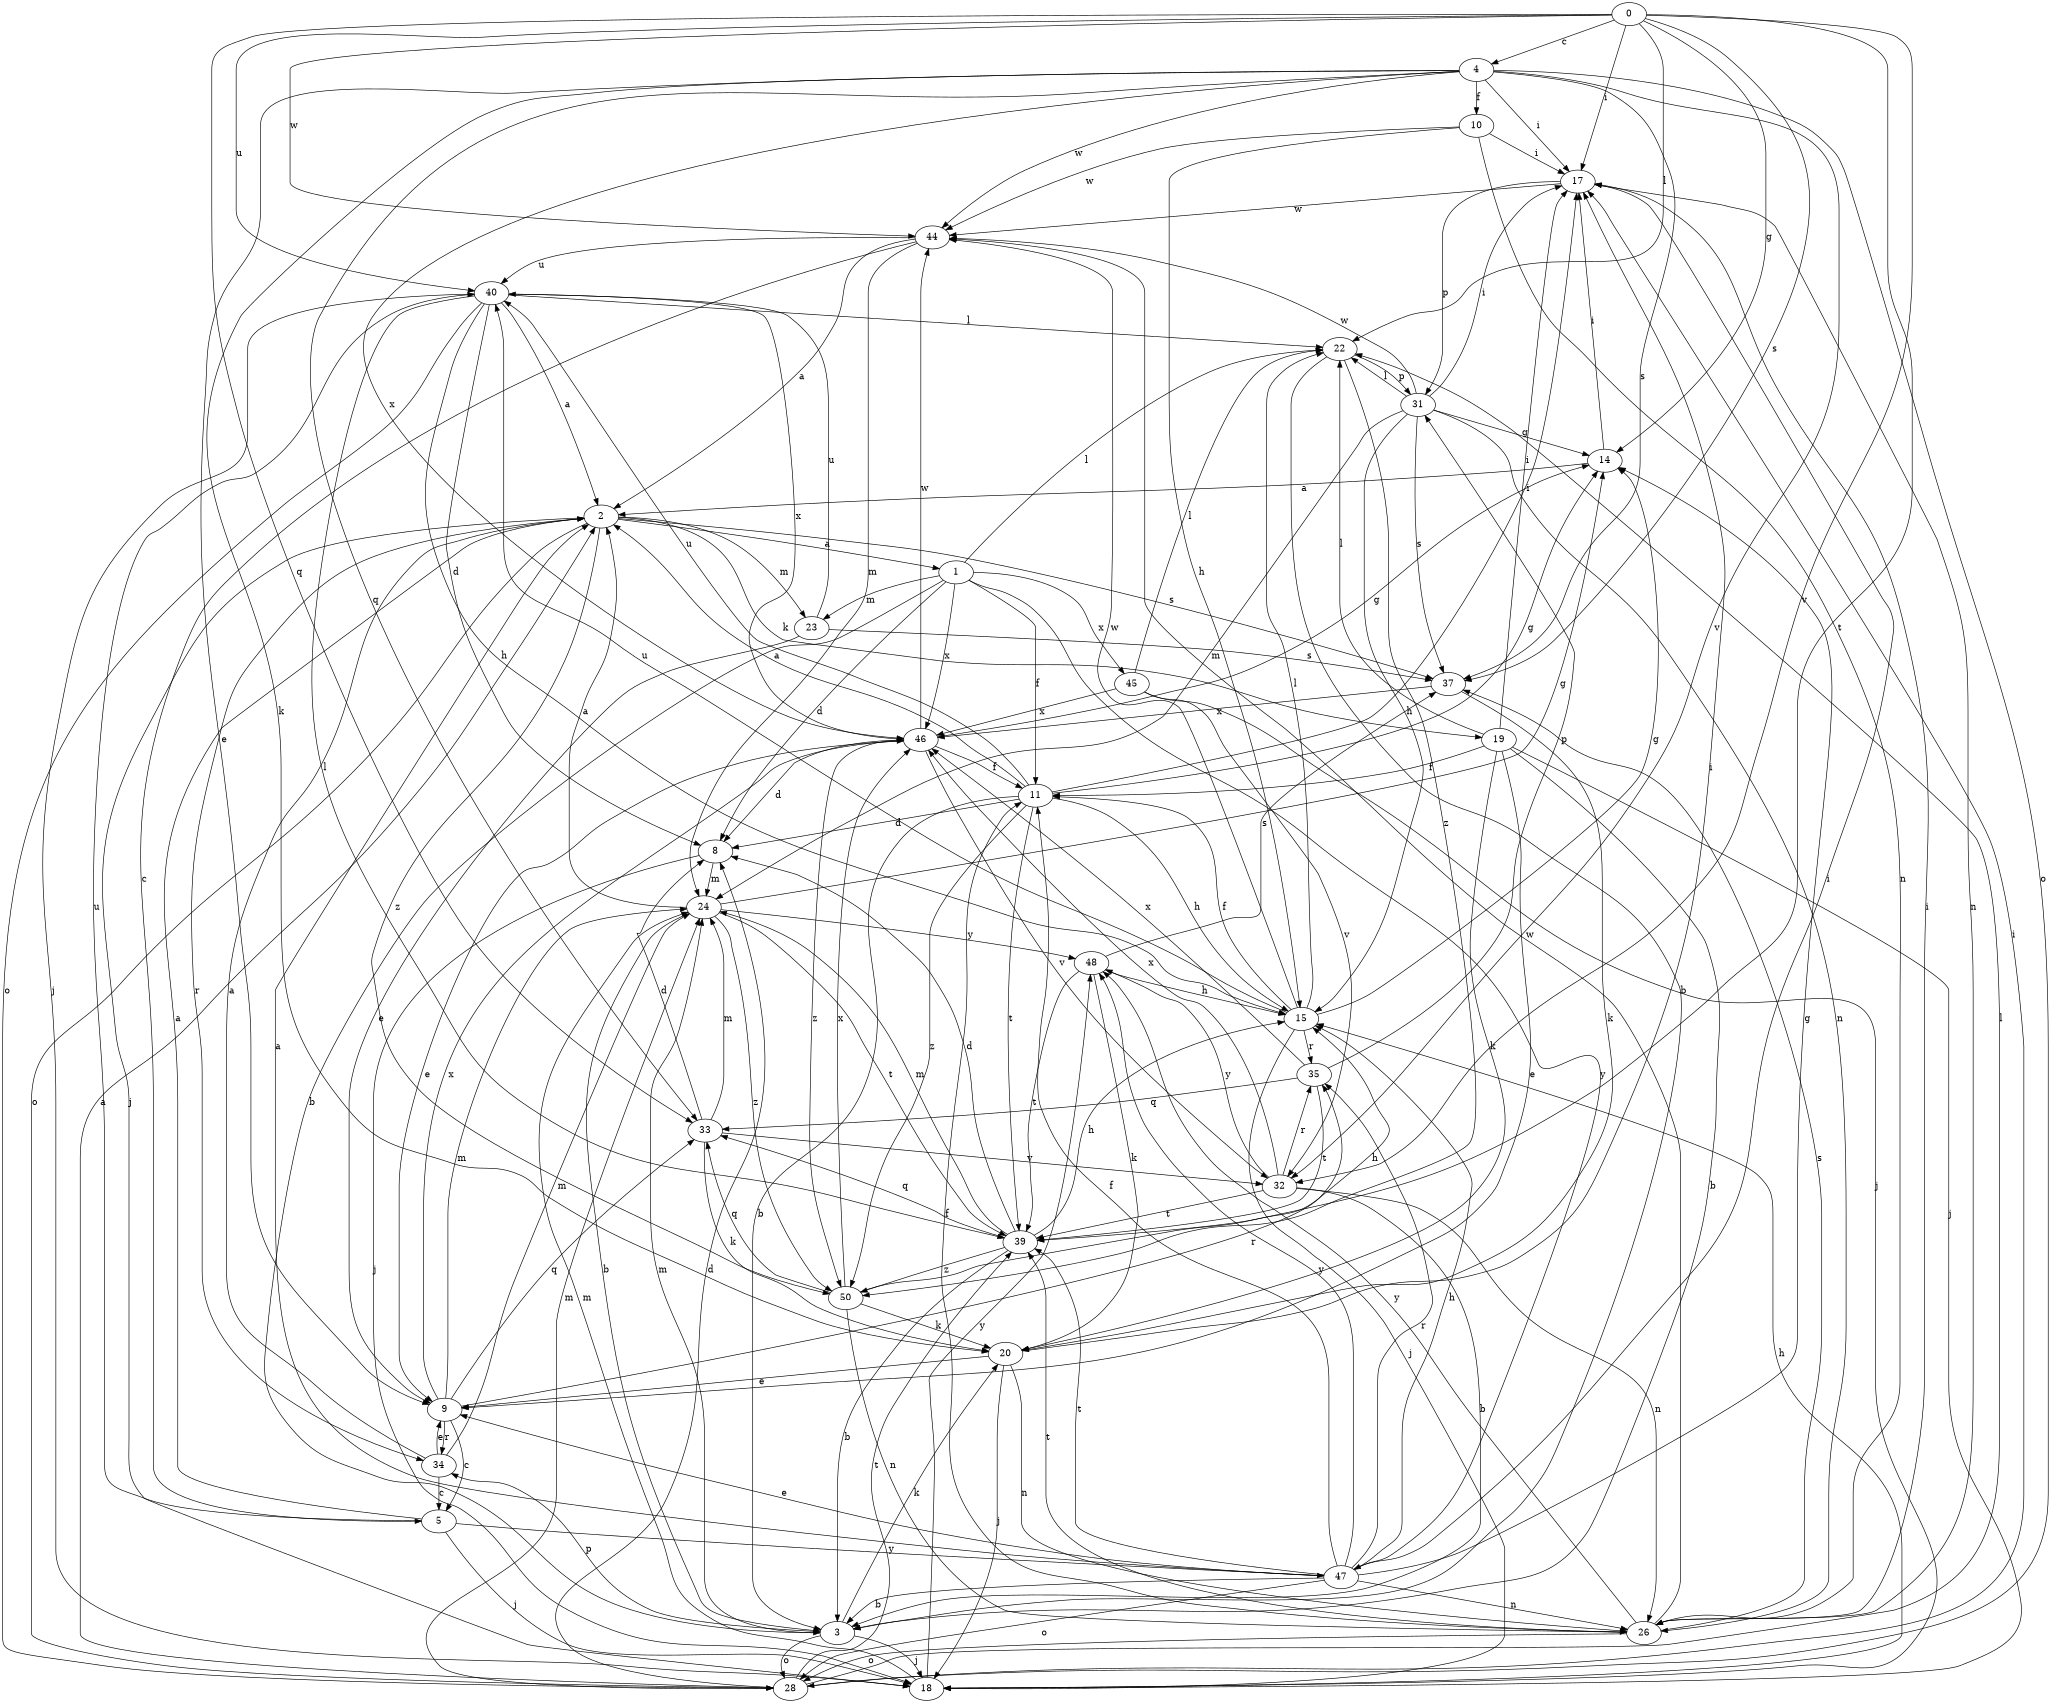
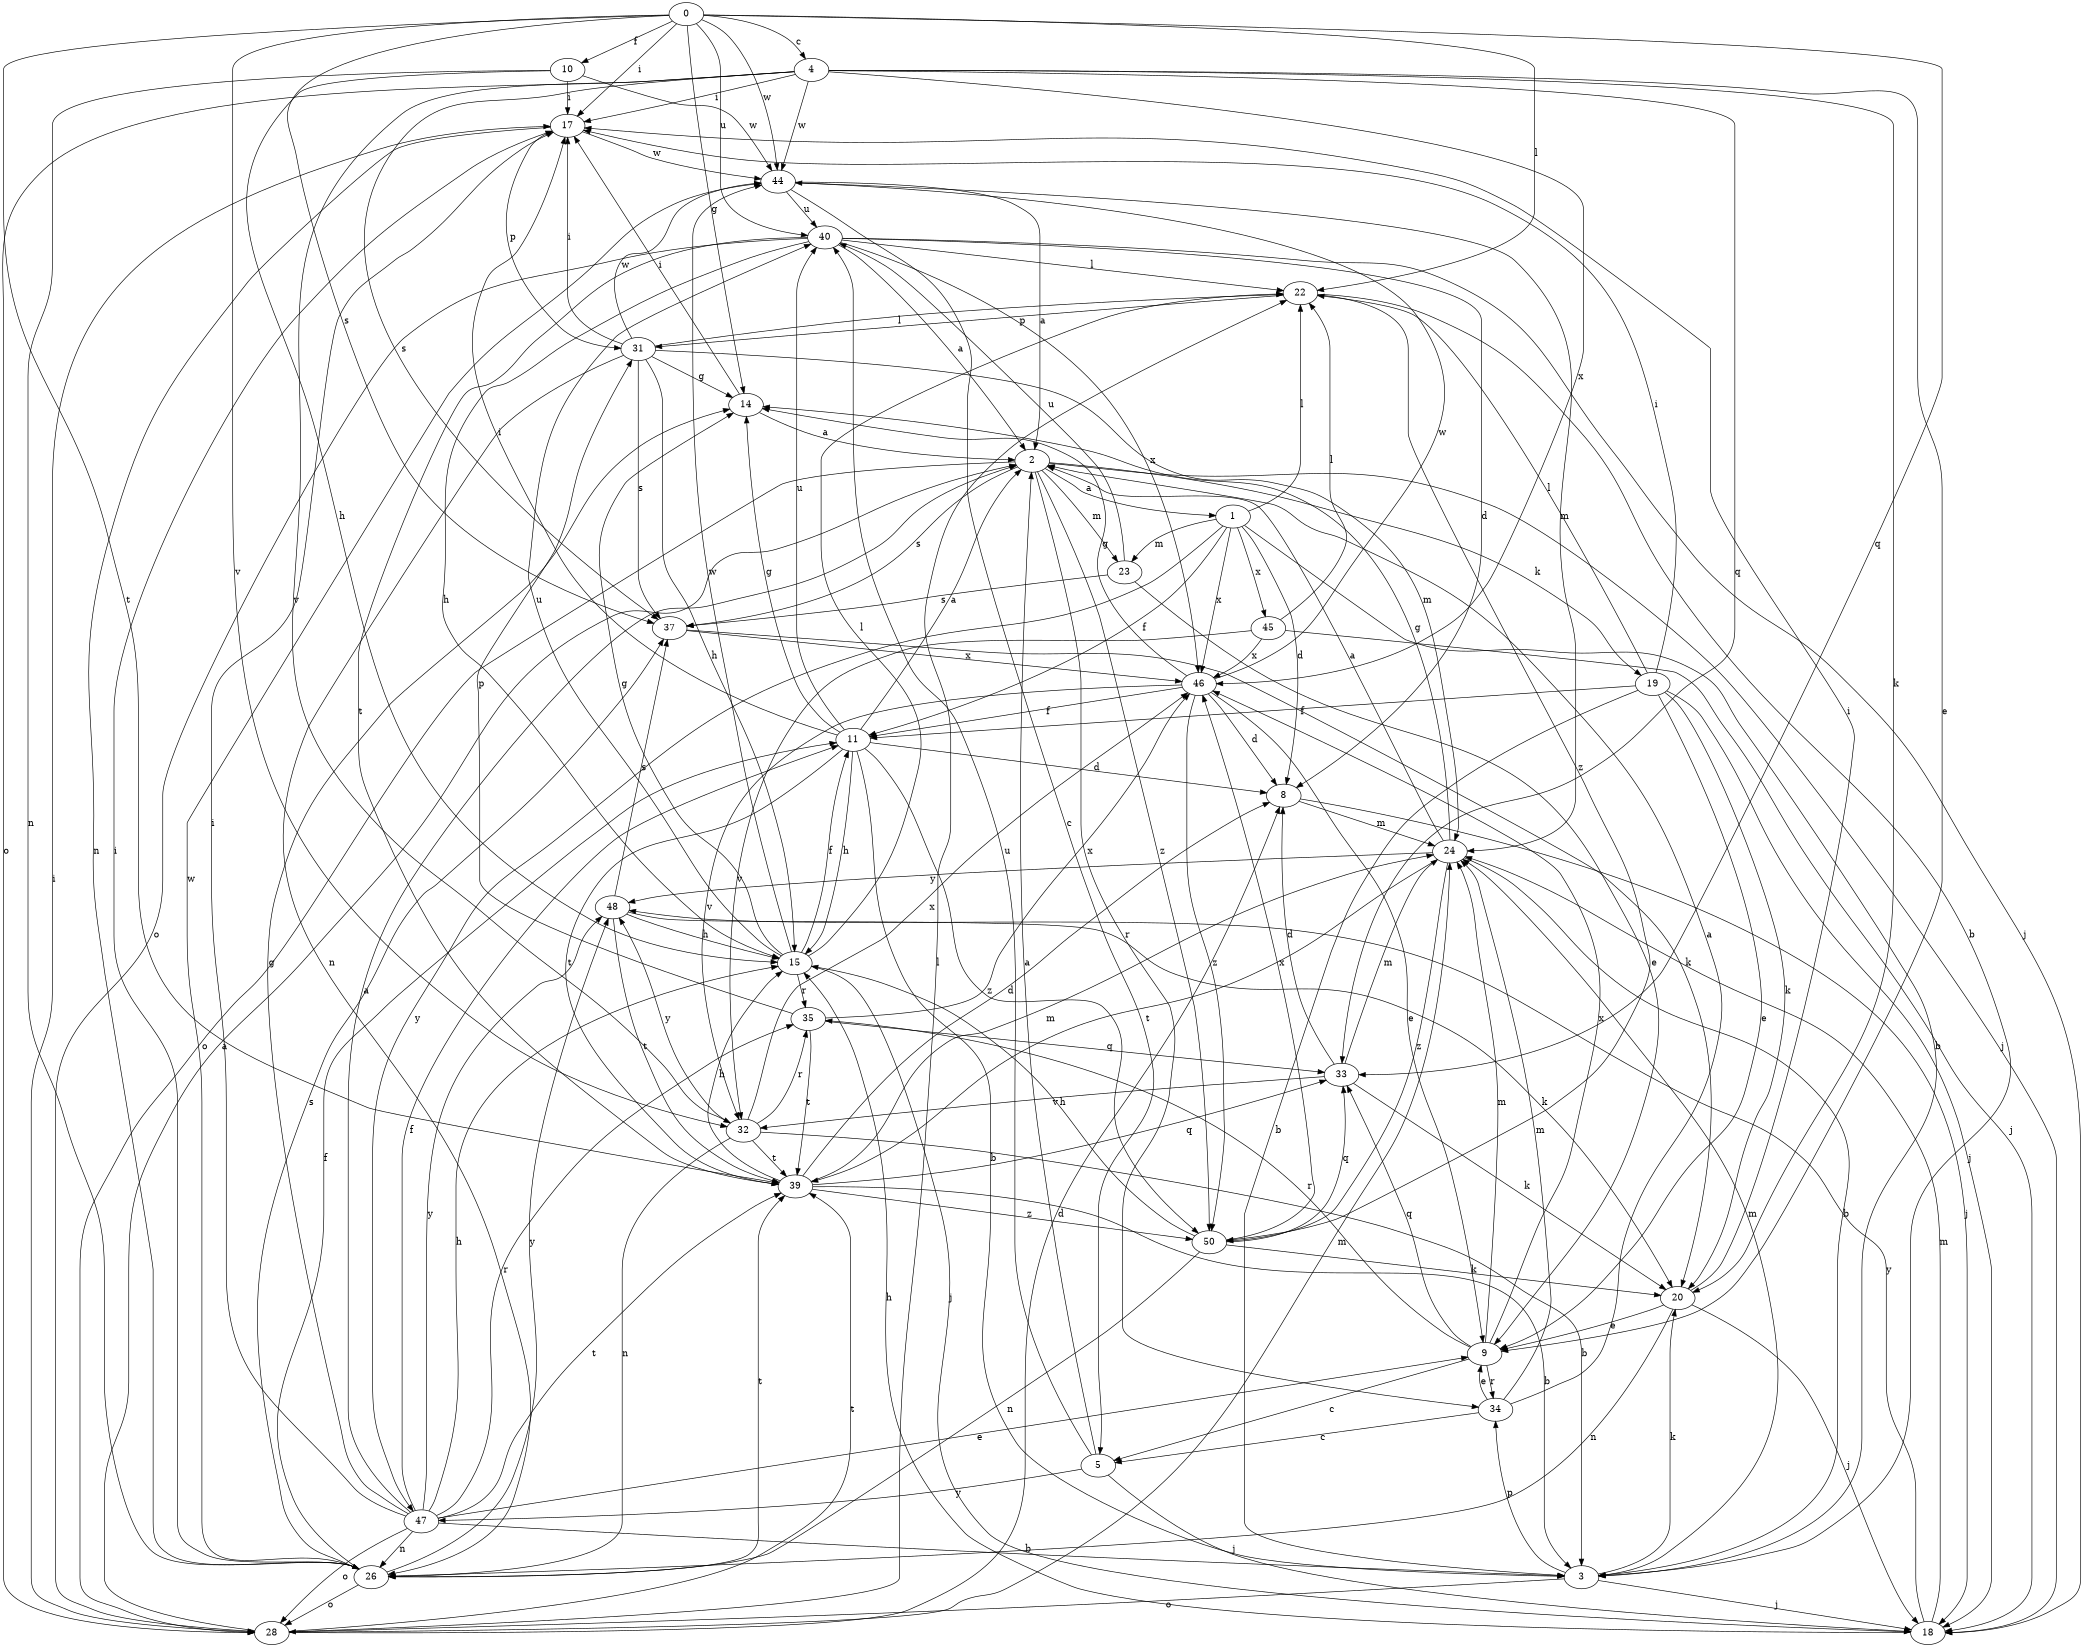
edge "4" -> "10": now "0" -> "10"
edge "40" -> "39": label "l" -> "t"
